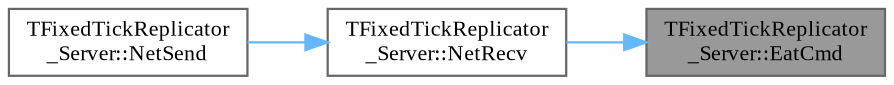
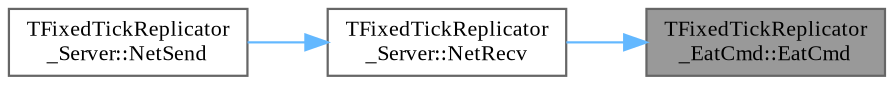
node "TFixedTickReplicator _Server::EatCmd": label "TFixedTickReplicator _Server::EatCmd" -> "TFixedTickReplicator _EatCmd::EatCmd"
